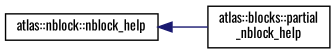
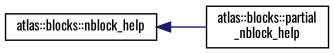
node "atlas::nblock::nblock_help": label "atlas::nblock::nblock_help" -> "atlas::blocks::nblock_help"
